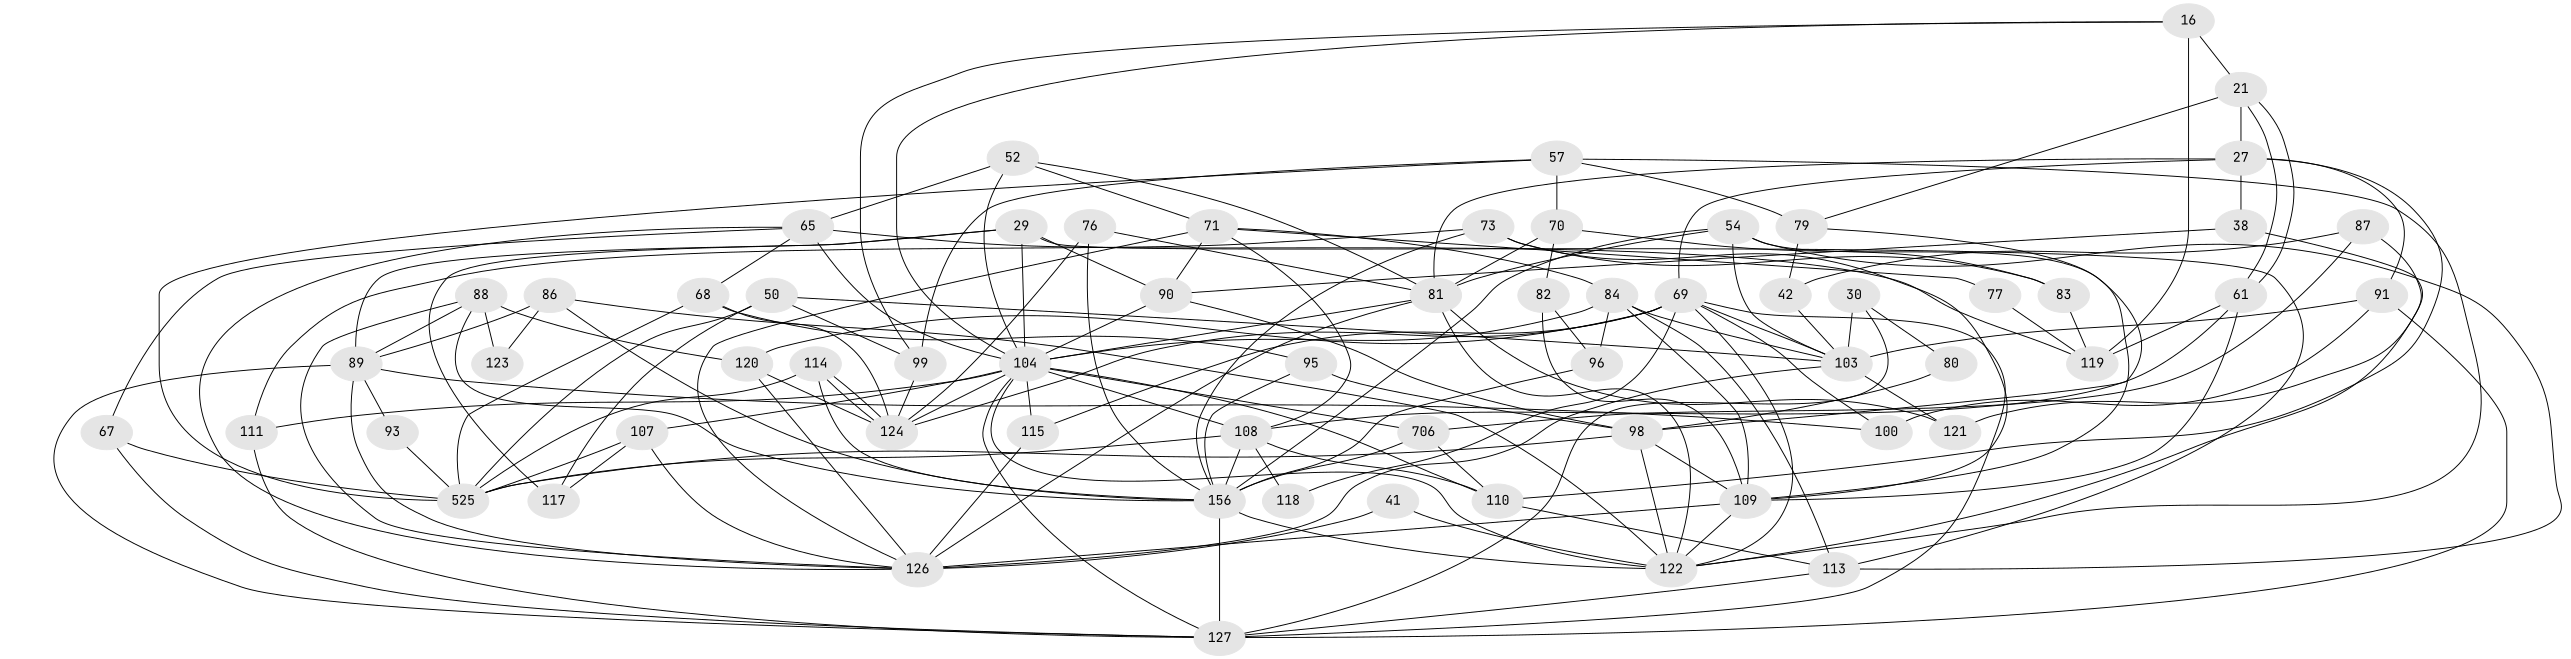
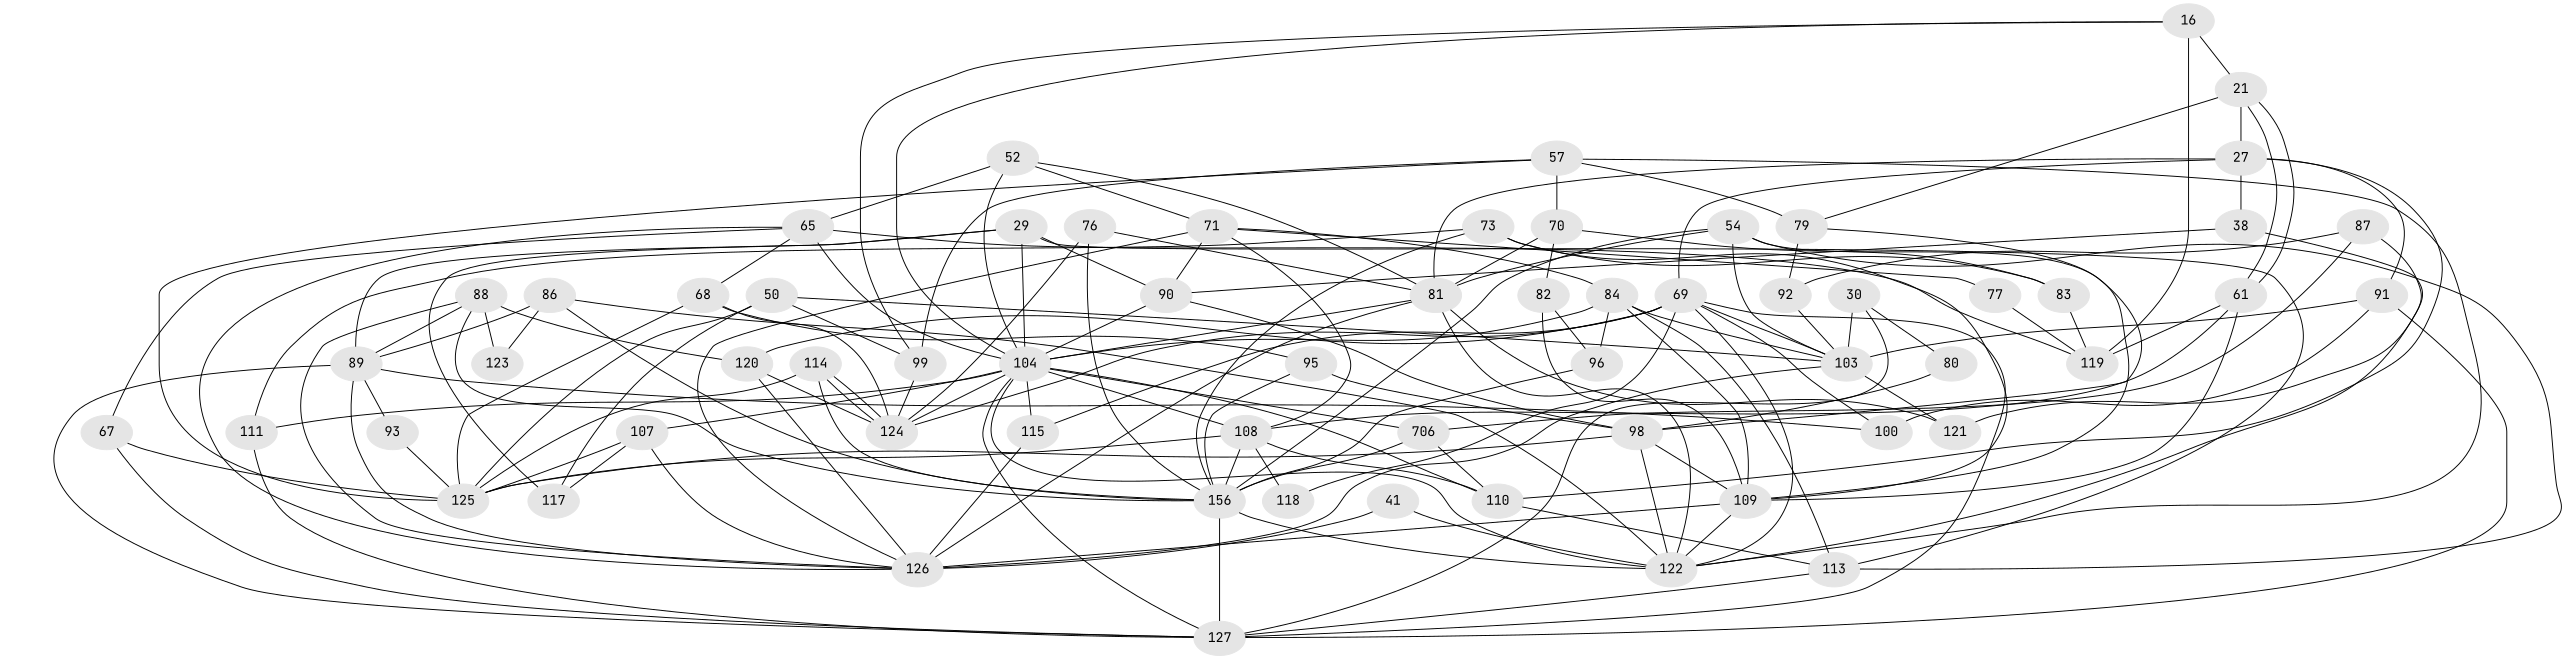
node "42": label "42" -> "92"
node "525": label "525" -> "125"
